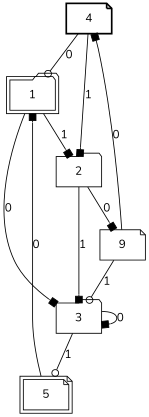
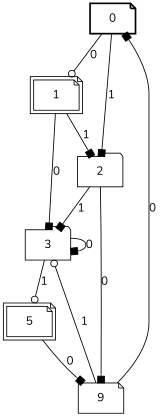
node "4": label "4" -> "0"
node "1": shape folder -> note
edge "5" -> "1": now "5" -> "9"
